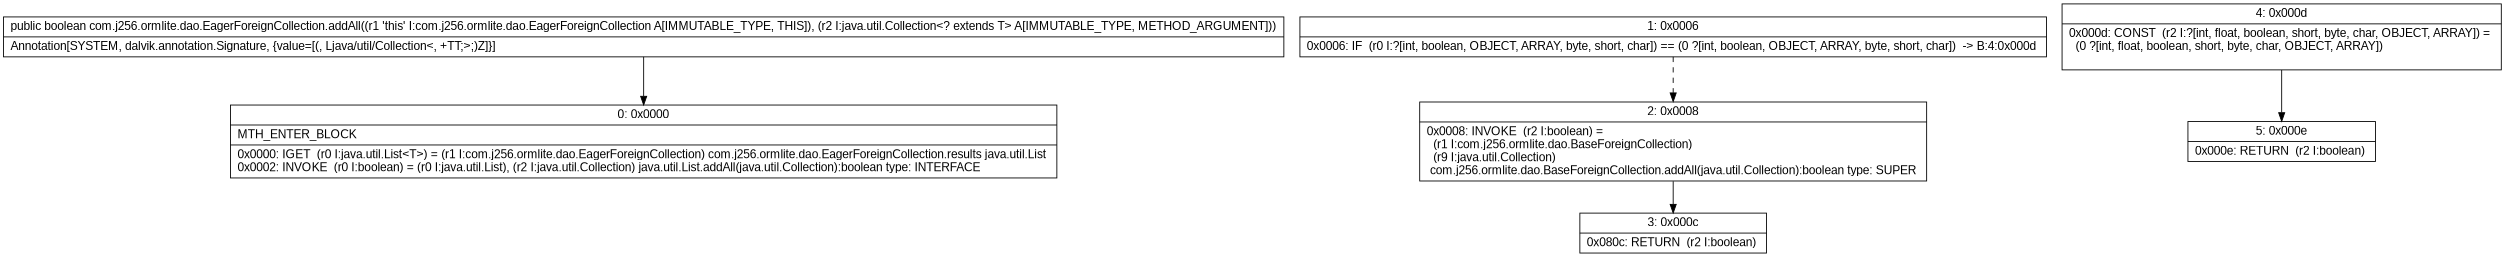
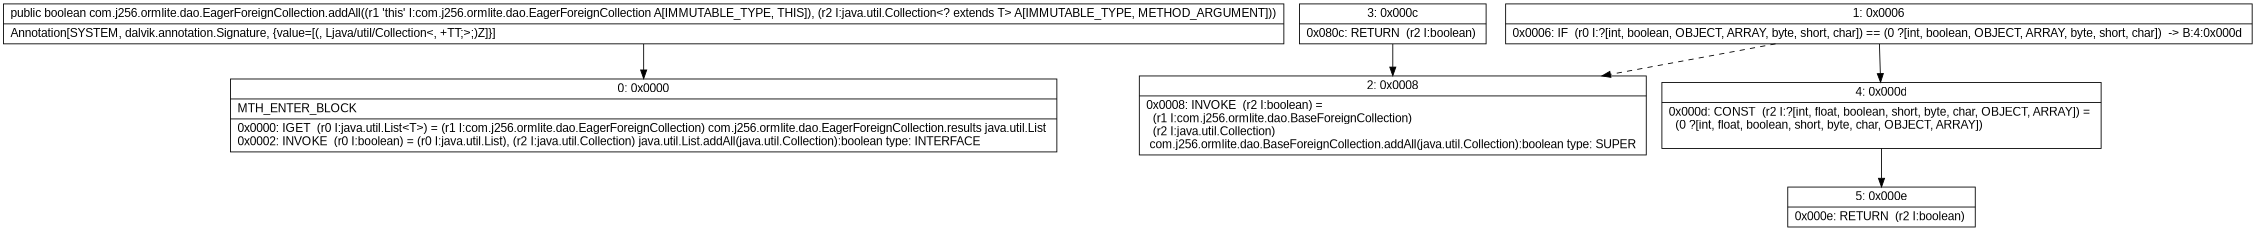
edge "1: 0x0006" -> "4: 0x000d": added
node "2: 0x0008": text "(r9 I:java.util.Collection)" -> "(r2 I:java.util.Collection)"
edge "2: 0x0008" -> "3: 0x000c": reversed
